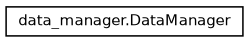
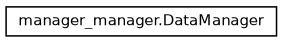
node "data_manager.DataManager": label "data_manager.DataManager" -> "manager_manager.DataManager"
